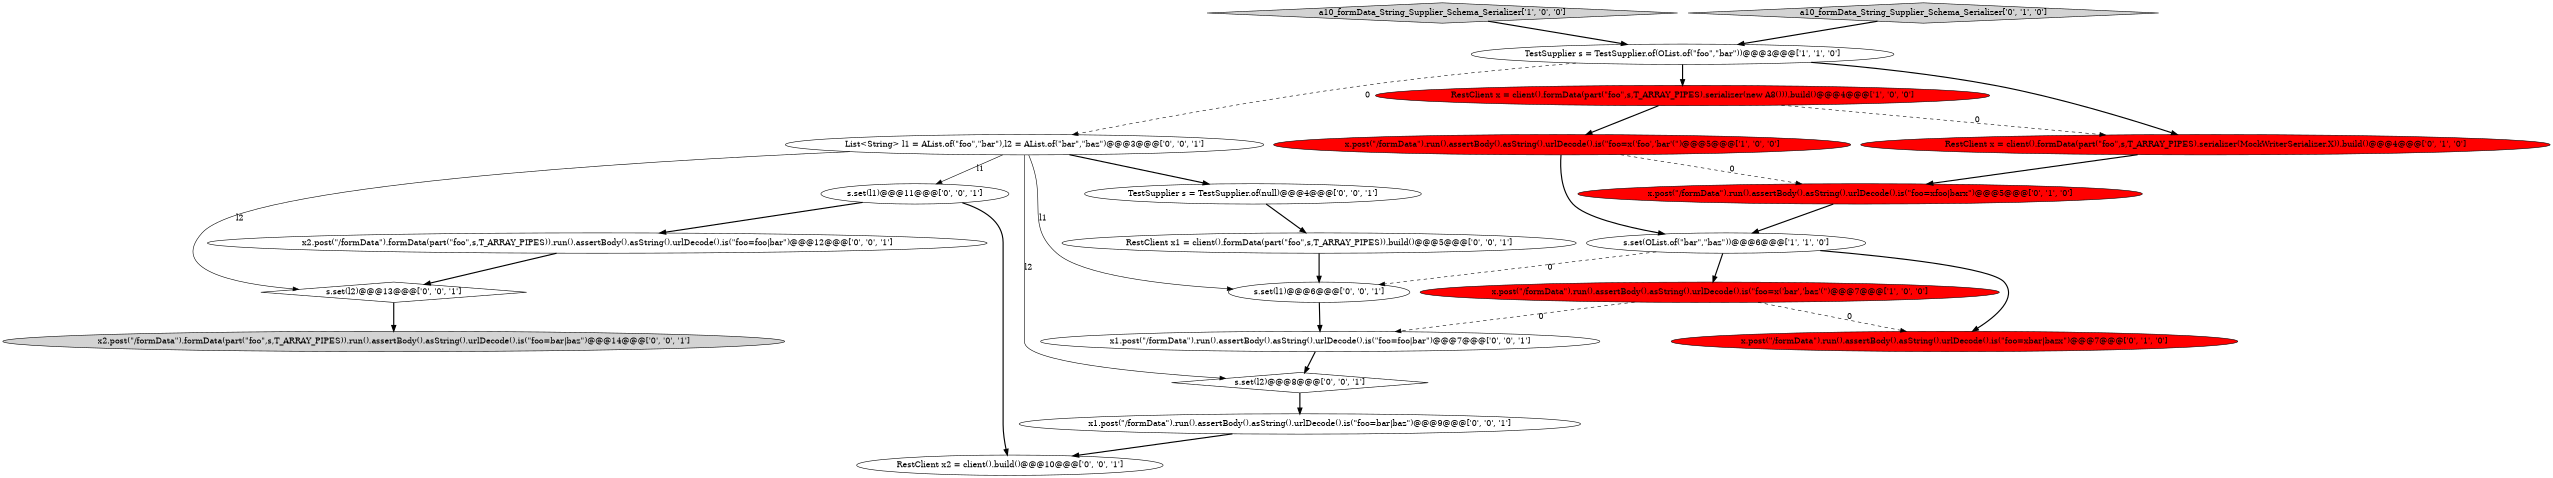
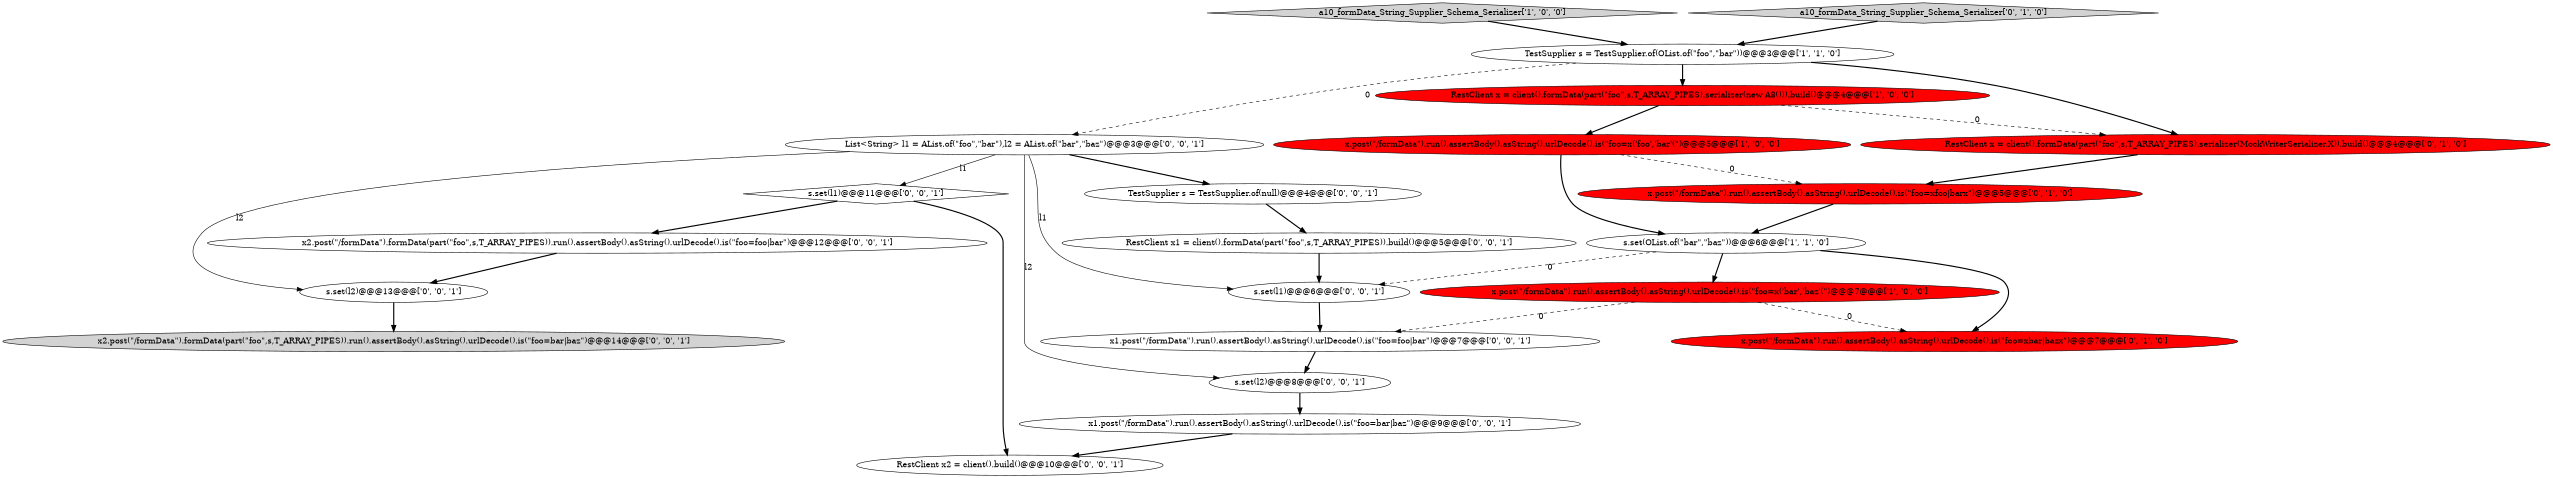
node "s.set(l1)@@@11@@@['0', '0', '1']": shape ellipse -> diamond
node "s.set(l2)@@@13@@@['0', '0', '1']": shape diamond -> ellipse
node "s.set(l2)@@@8@@@['0', '0', '1']": shape diamond -> ellipse
